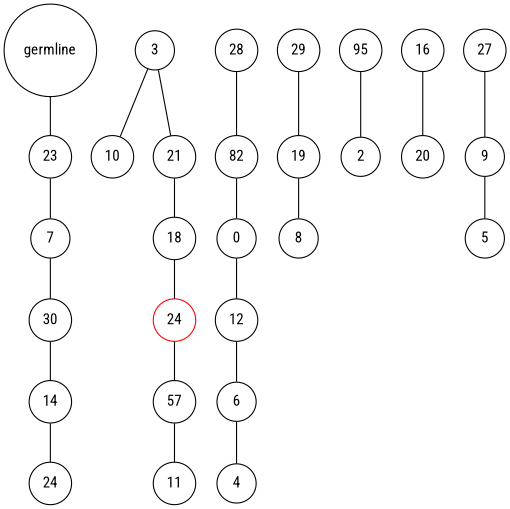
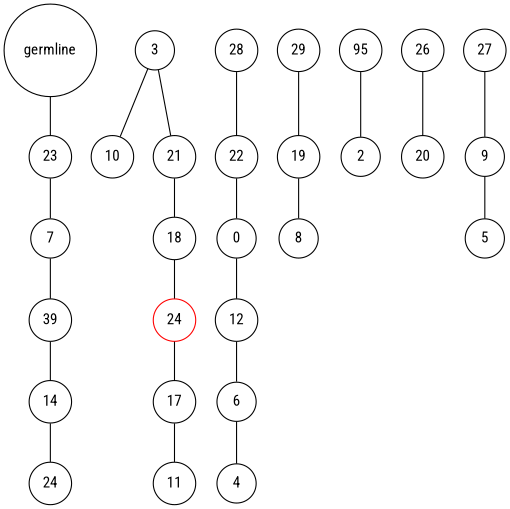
node "16": label "16" -> "26"
node "82": label "82" -> "22"
node "30": label "30" -> "39"
node "57": label "57" -> "17"
